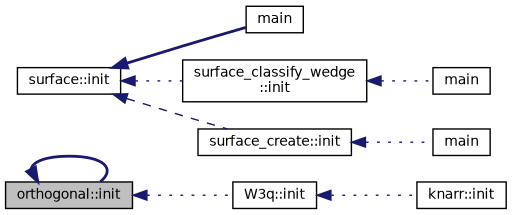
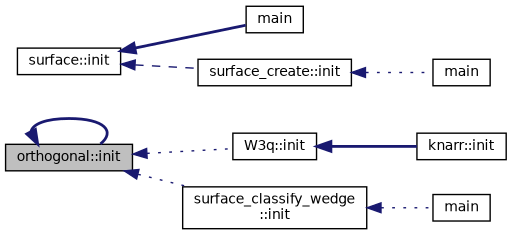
edge "surface_classify_wedge ::init" -> "surface::init": now "surface_classify_wedge ::init" -> "orthogonal::init"
edge "knarr::init" -> "W3q::init": style dotted -> bold
